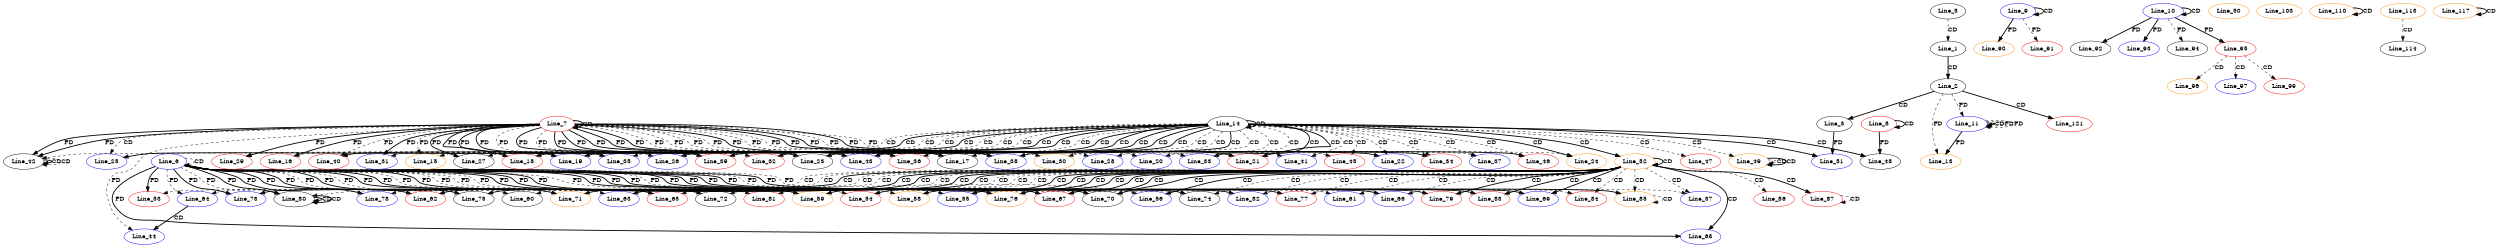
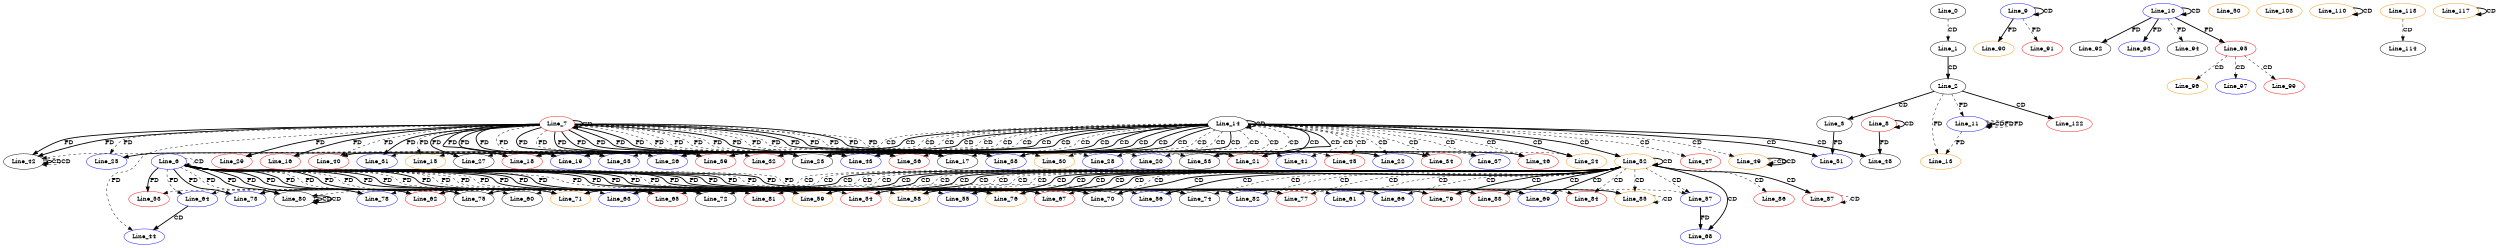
node "Line_5": label "Line_5" -> "Line_0"
node "Line_121": label "Line_121" -> "Line_122"
edge "Line_11" -> "Line_13": style bold -> dashed
edge "Line_7" -> "Line_25": label "CD" -> "FD"
node "Line_33": color blue -> black
edge "Line_52" -> "Line_67": style bold -> dashed
edge "Line_6" -> "Line_68": now "Line_57" -> "Line_68"
